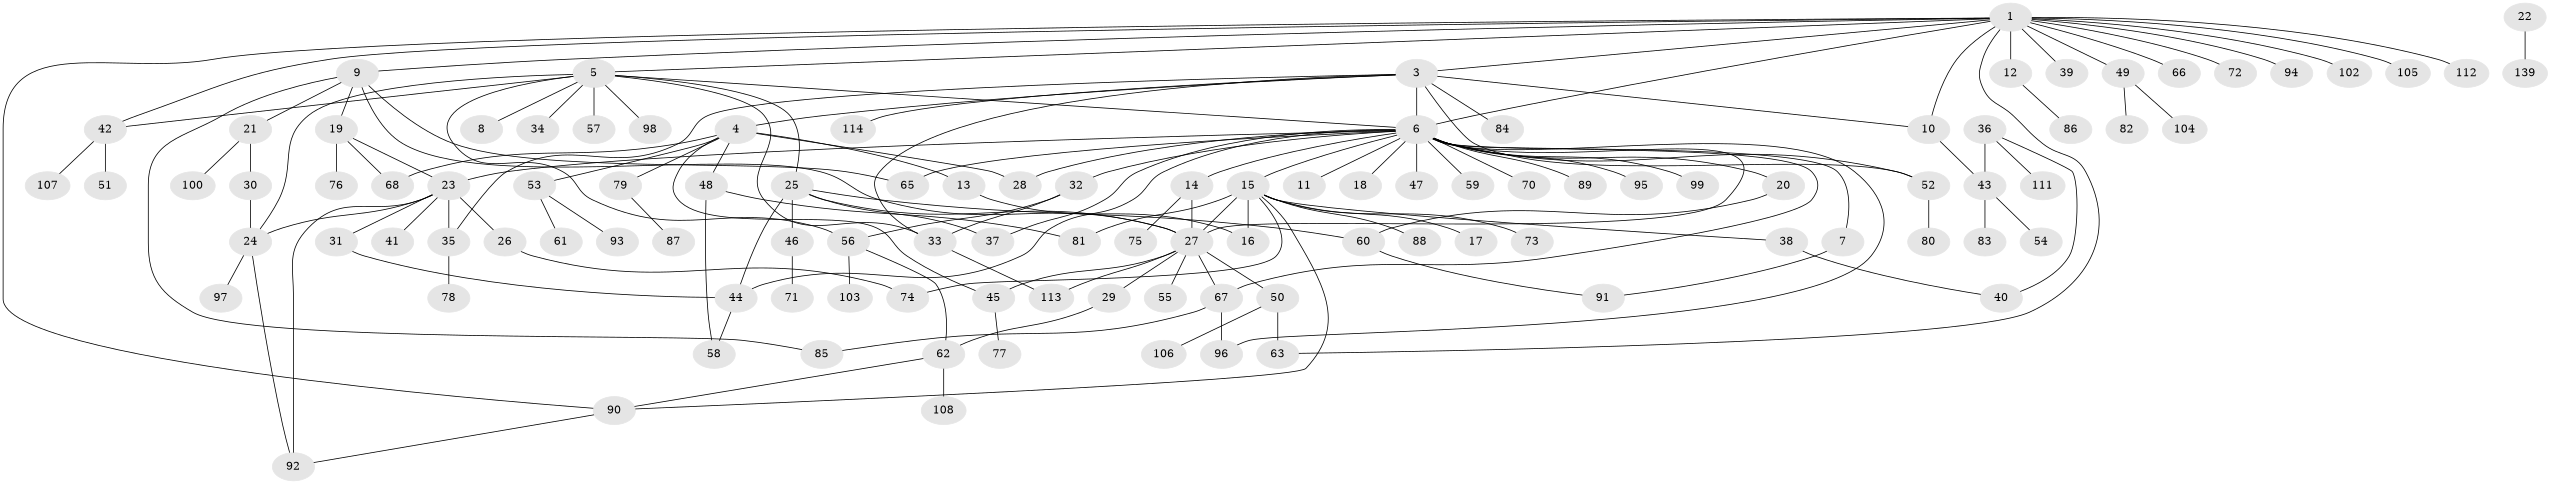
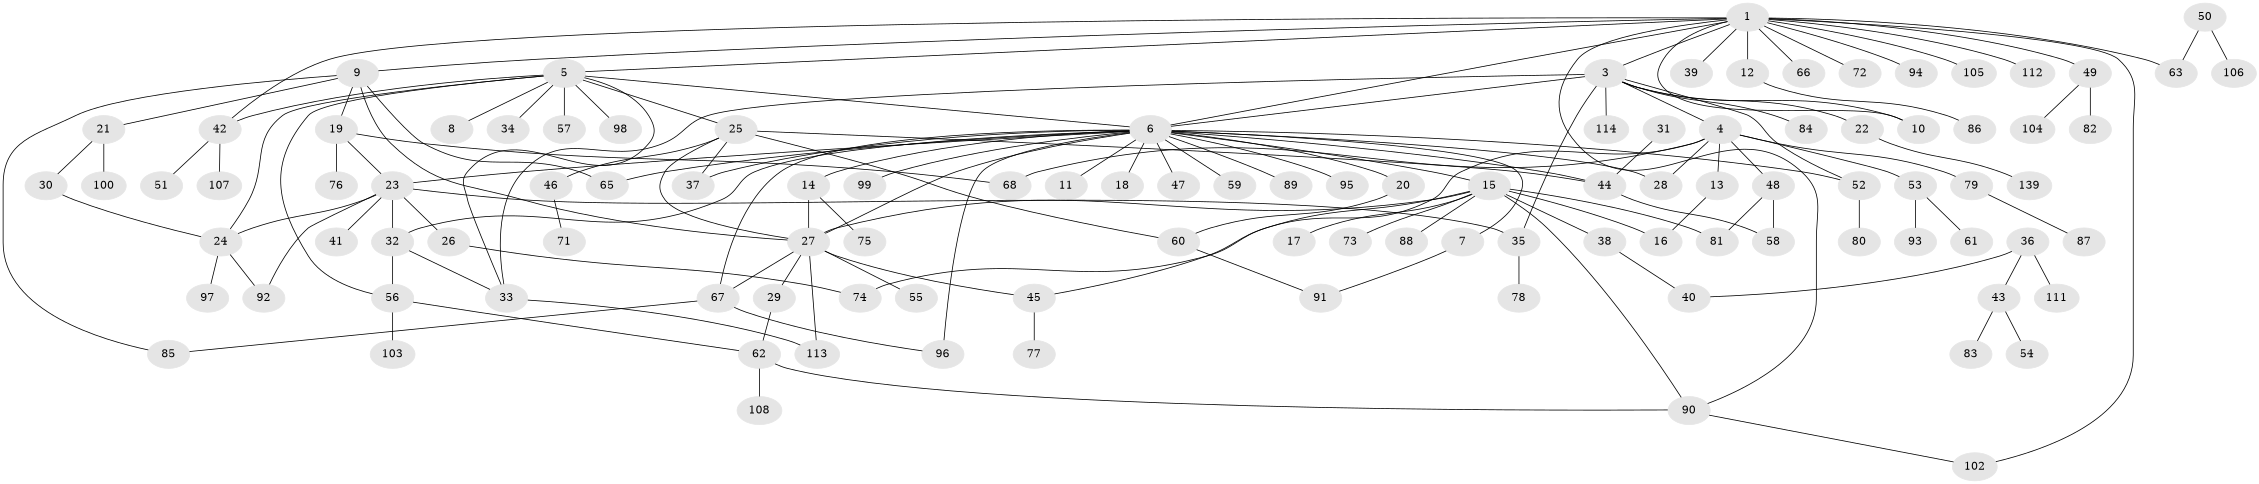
edge "3" -- "22": added
edge "10" -- "43": removed
node "70": removed
edge "23" -- "31": now "23" -- "32"
edge "27" -- "50": removed
edge "90" -- "92": now "90" -- "102"
